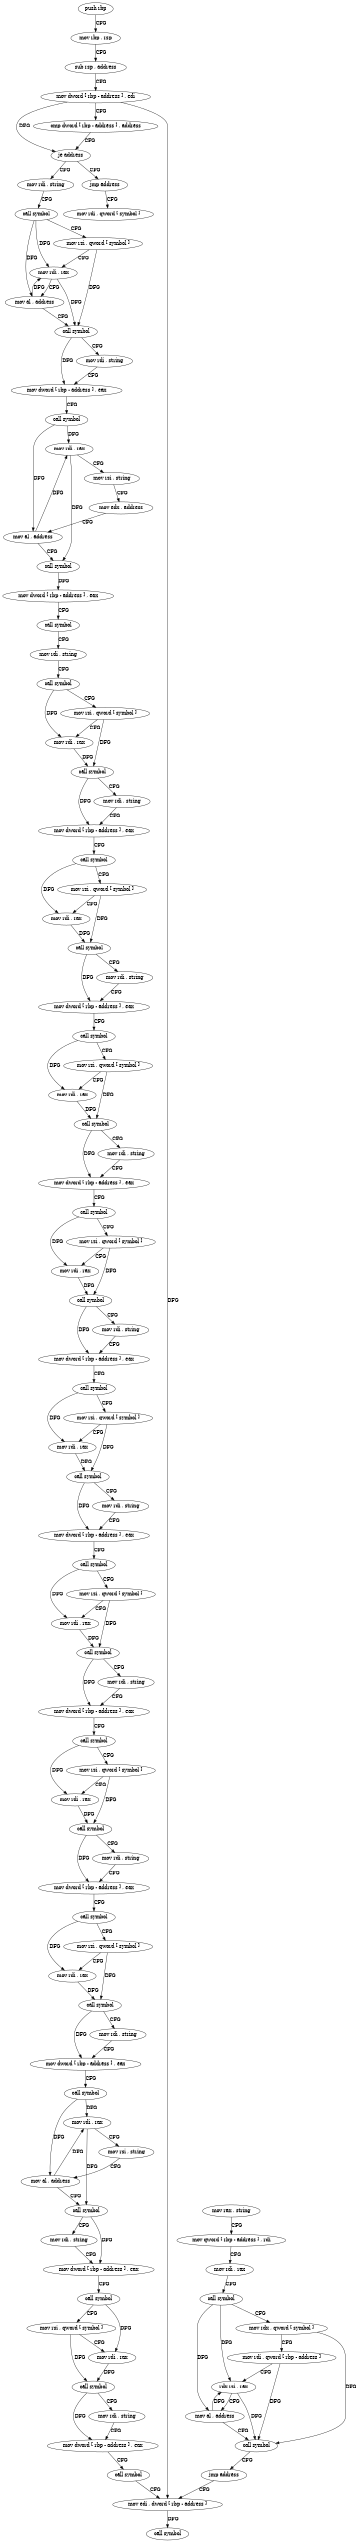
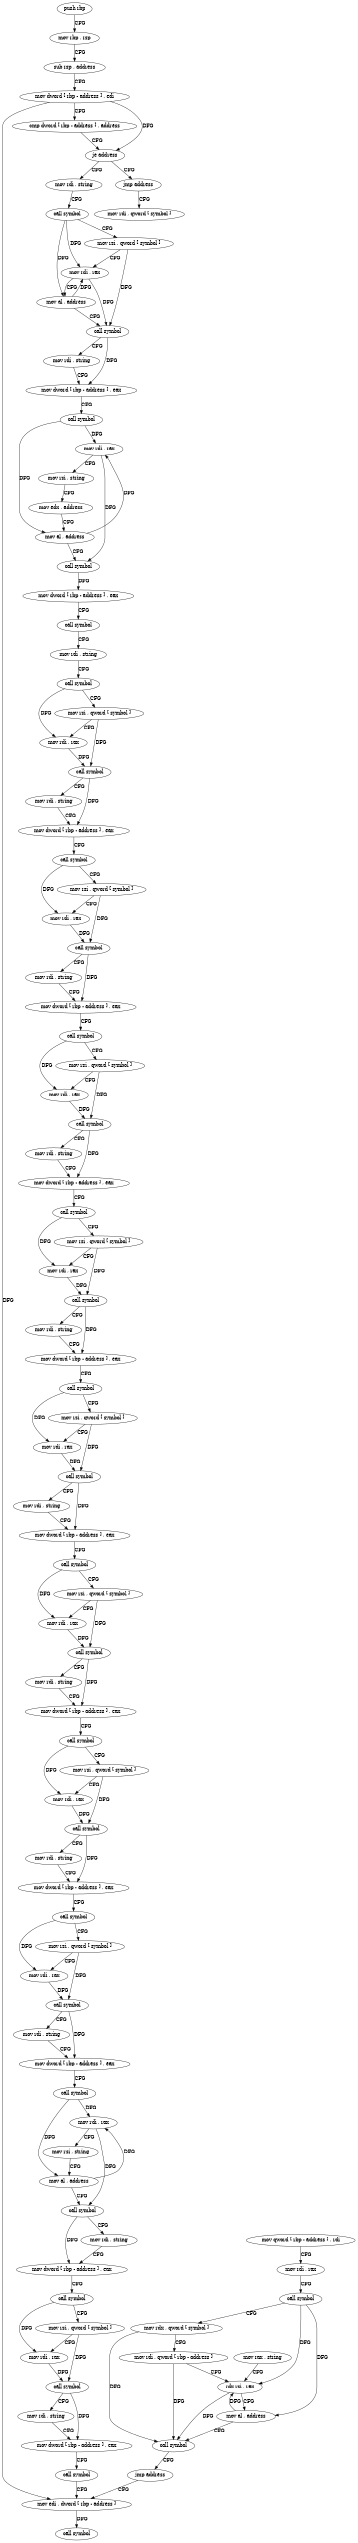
edge "mov rax , string" -> "mov qword [ rbp - address ] , rdi": now "mov rax , string" -> "rdx rsi , rax"
